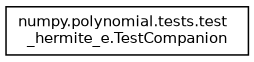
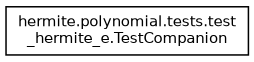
node "numpy.polynomial.tests.test _hermite_e.TestCompanion": label "numpy.polynomial.tests.test _hermite_e.TestCompanion" -> "hermite.polynomial.tests.test _hermite_e.TestCompanion"
